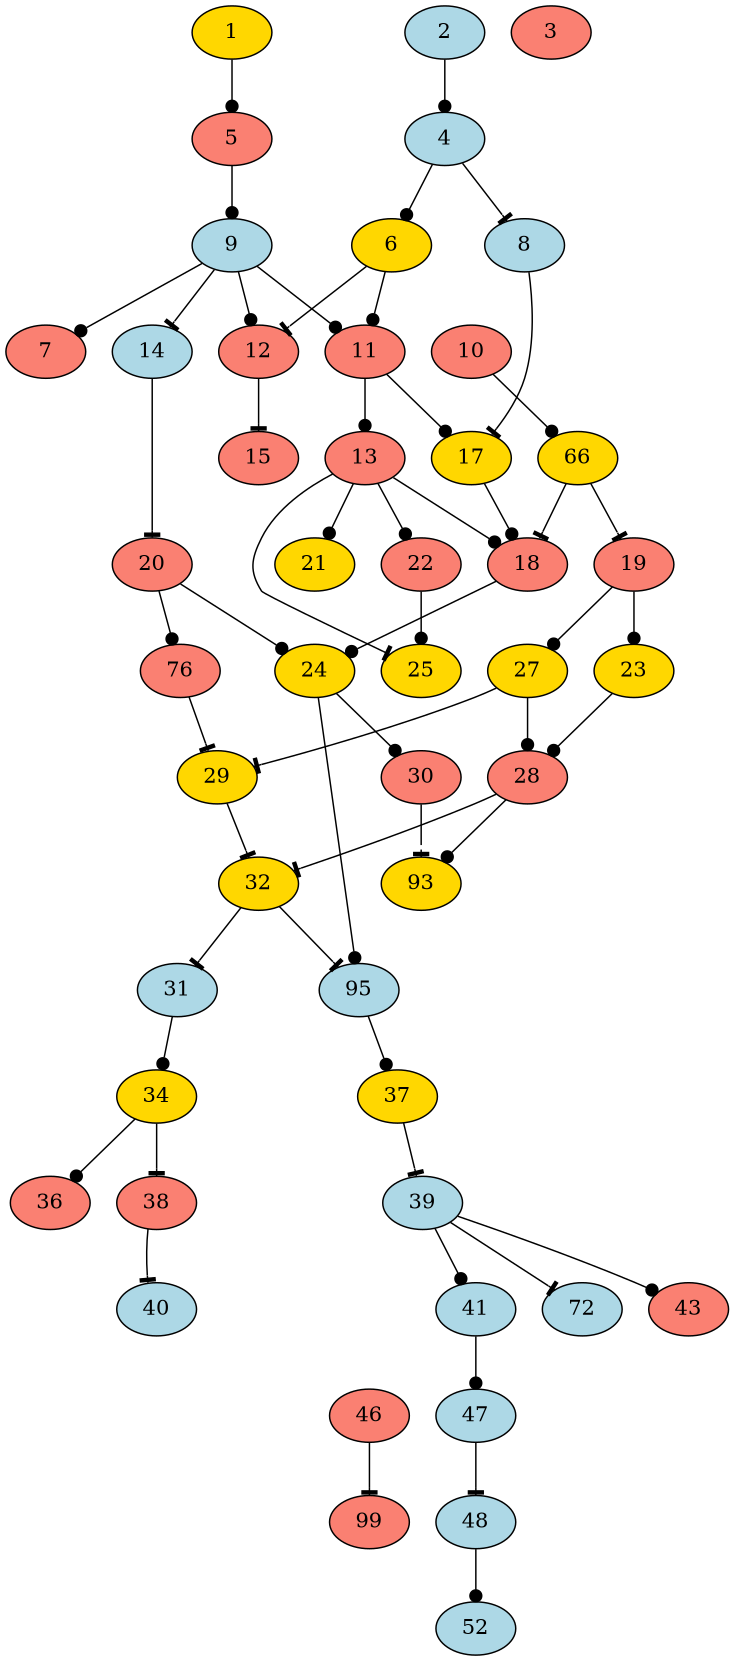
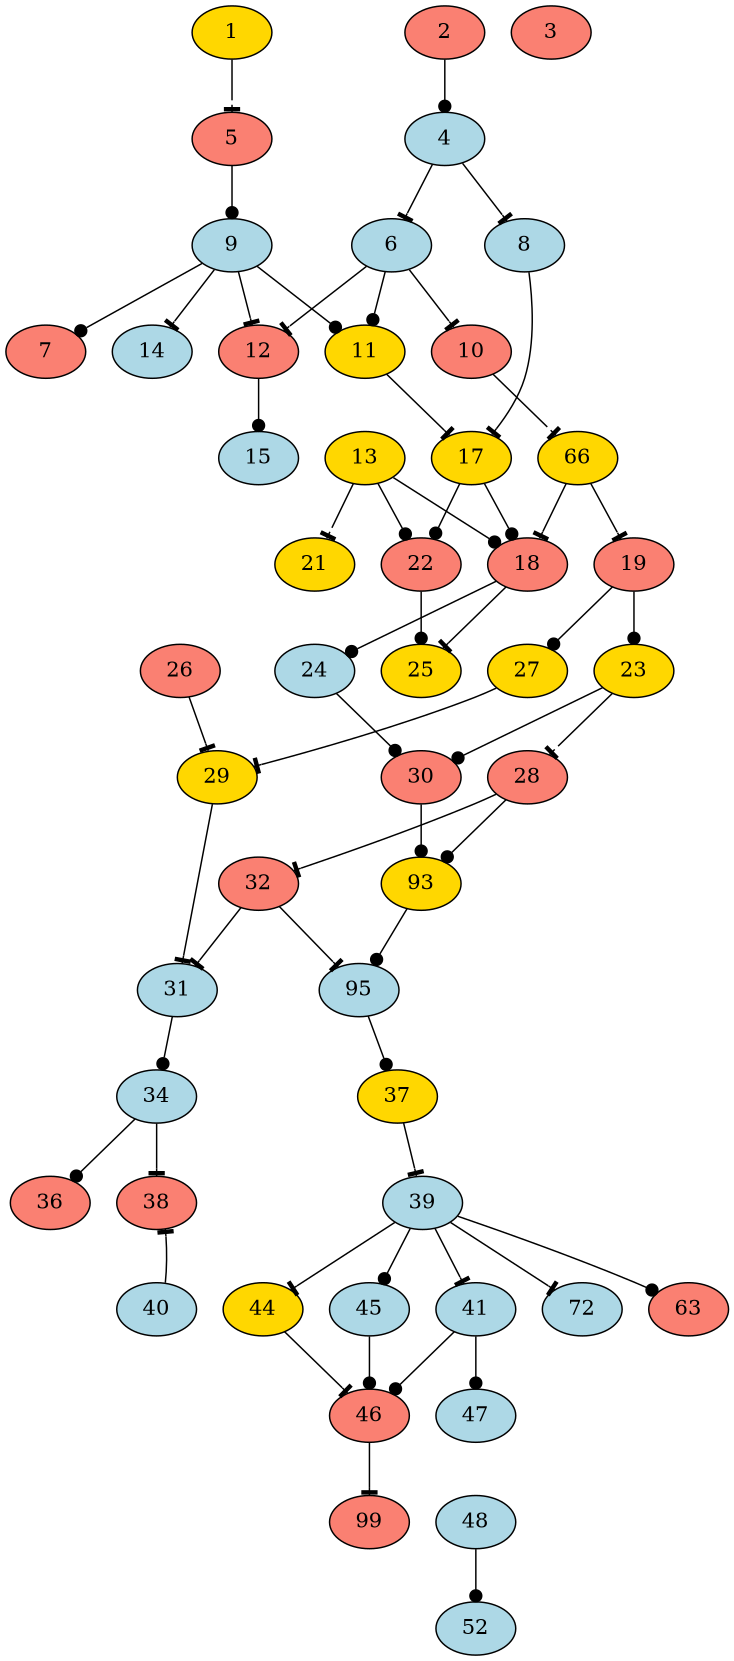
node "2": fillcolor lightblue -> salmon
edge "1" -> "5": arrowhead dot -> tee
edge "4" -> "6": arrowhead dot -> tee
node "6": fillcolor gold -> lightblue
edge "9" -> "12": arrowhead dot -> tee
edge "6" -> "10": added
node "11": fillcolor salmon -> gold
edge "11" -> "13": removed
edge "12" -> "15": arrowhead tee -> dot
edge "11" -> "17": arrowhead dot -> tee
edge "10" -> "66": arrowhead dot -> tee
node "15": fillcolor salmon -> lightblue
node "13": fillcolor salmon -> gold
edge "17" -> "22": added
edge "13" -> "21": arrowhead dot -> tee
node "20": removed
edge "13" -> "25": now "18" -> "25"
node "76": label "76" -> "26"
node "24": fillcolor gold -> lightblue
edge "27" -> "28": removed
edge "23" -> "28": arrowhead dot -> tee
edge "23" -> "30": added
edge "30" -> "93": arrowhead tee -> dot
edge "24" -> "95": now "93" -> "95"
edge "29" -> "32": now "29" -> "31"
node "32": fillcolor gold -> salmon
node "34": fillcolor gold -> lightblue
edge "38" -> "40": reversed
edge "39" -> "41": arrowhead dot -> tee
node "44": added
node "45": added
node "43": label "43" -> "63"
edge "41" -> "46": added
edge "47" -> "48": removed
